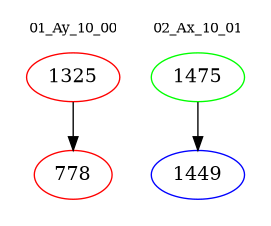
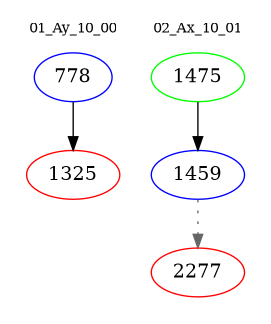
edge "1325" -> "778": reversed
node "778": color red -> blue
node "1449": label "1449" -> "1459"
node "2277": added
